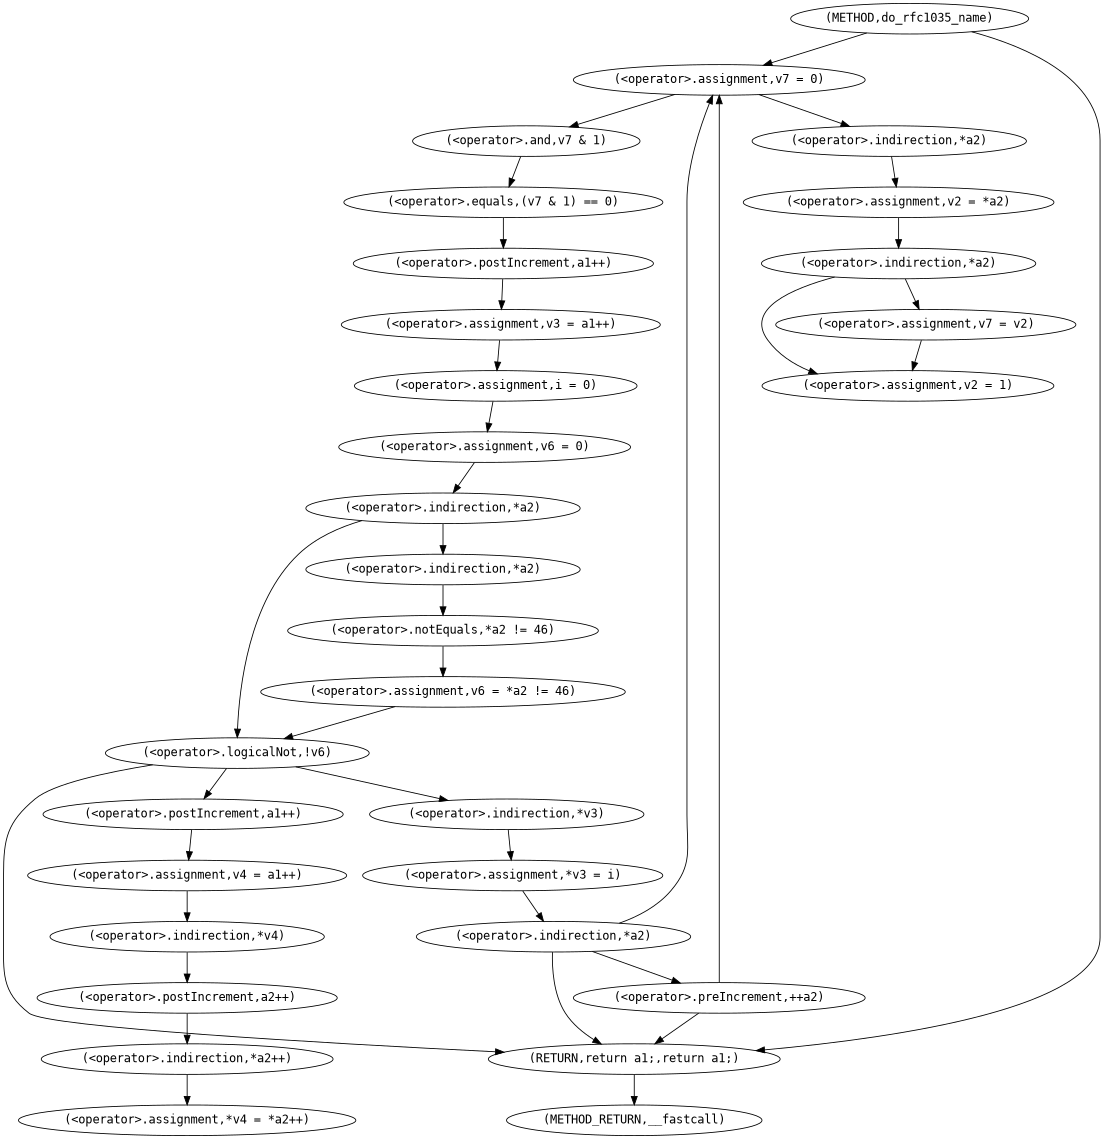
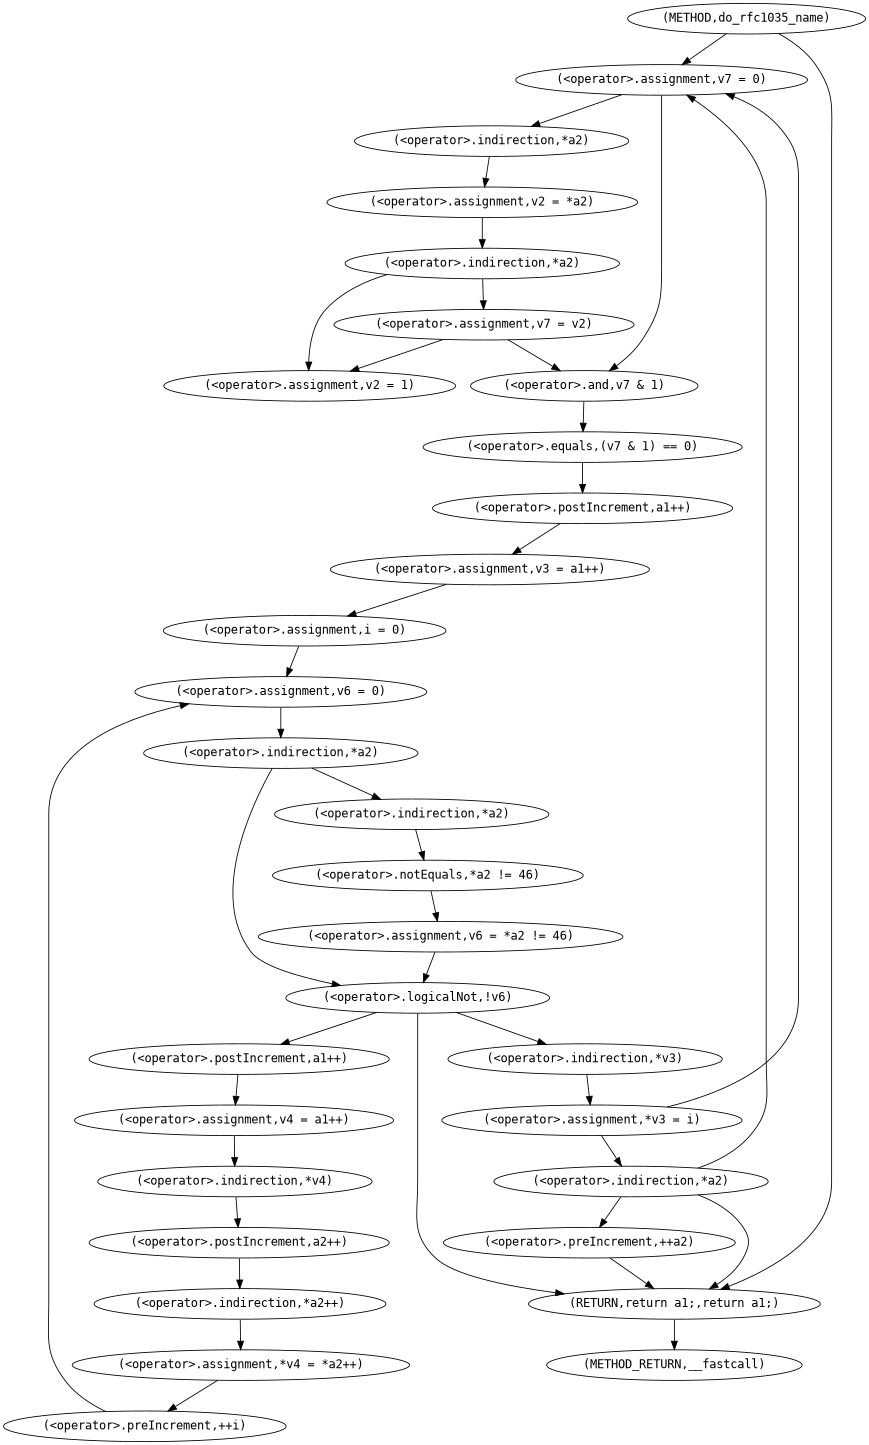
edge "(<operator>.assignment,v7 = v2)" -> "(<operator>.and,v7 & 1)": added
edge "(<operator>.preIncrement,++a2)" -> "(<operator>.assignment,v7 = 0)": now "(<operator>.assignment,*v3 = i)" -> "(<operator>.assignment,v7 = 0)"
node "(<operator>.preIncrement,++i)": added
